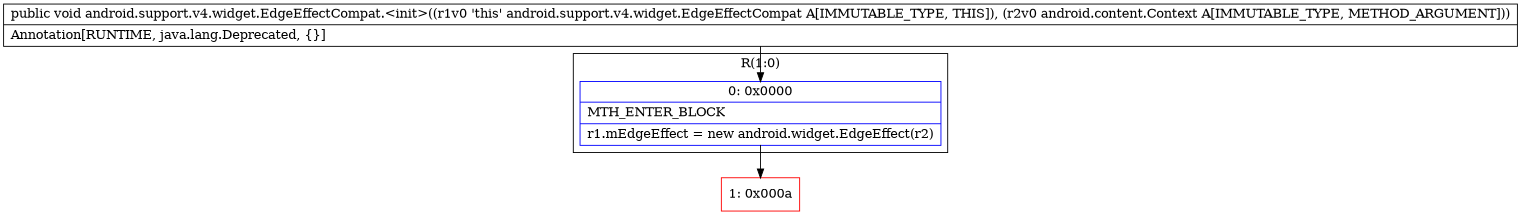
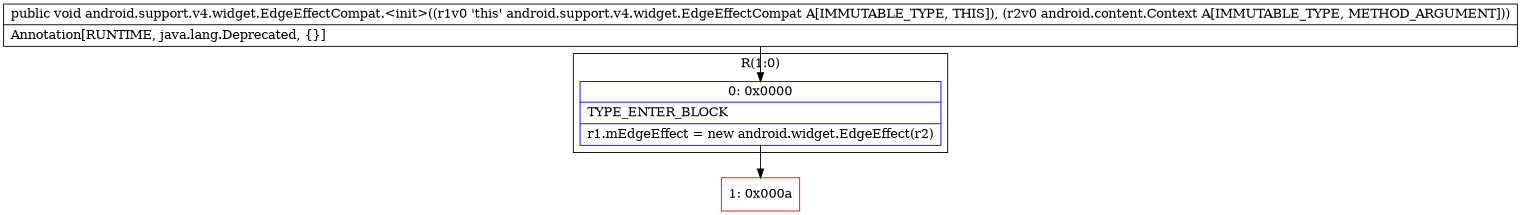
node "0: 0x0000": text "MTH_ENTER_BLOCK" -> "TYPE_ENTER_BLOCK"
